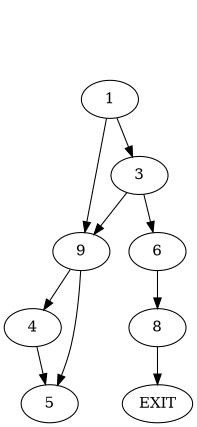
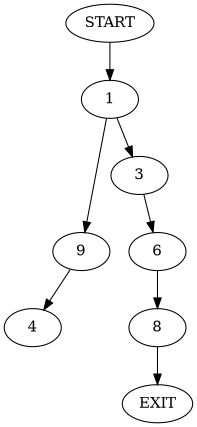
node "START": added
edge "3" -> "9": removed
node "5": removed
